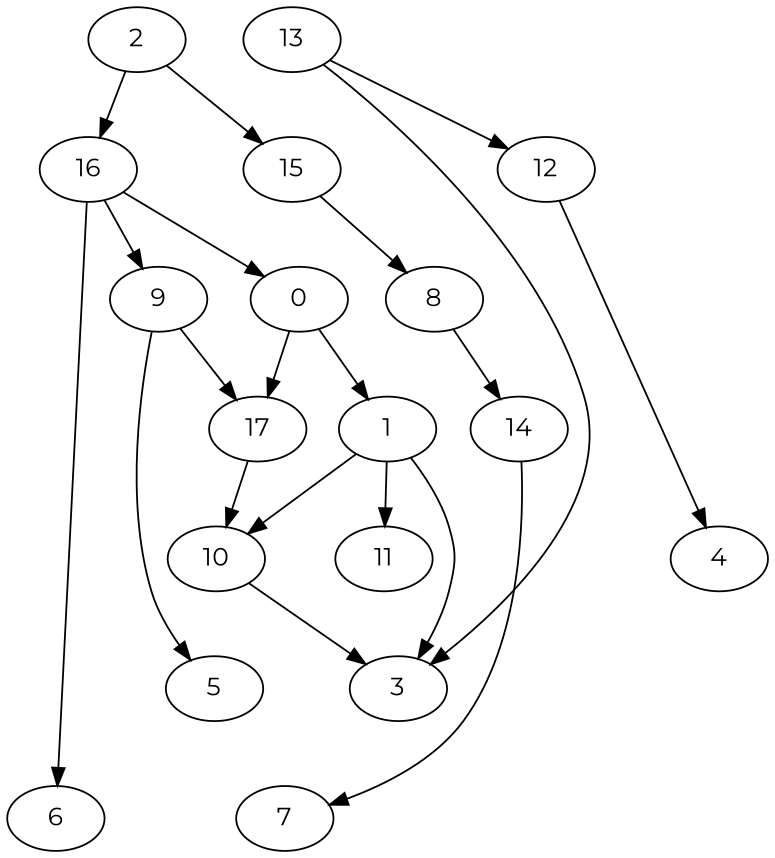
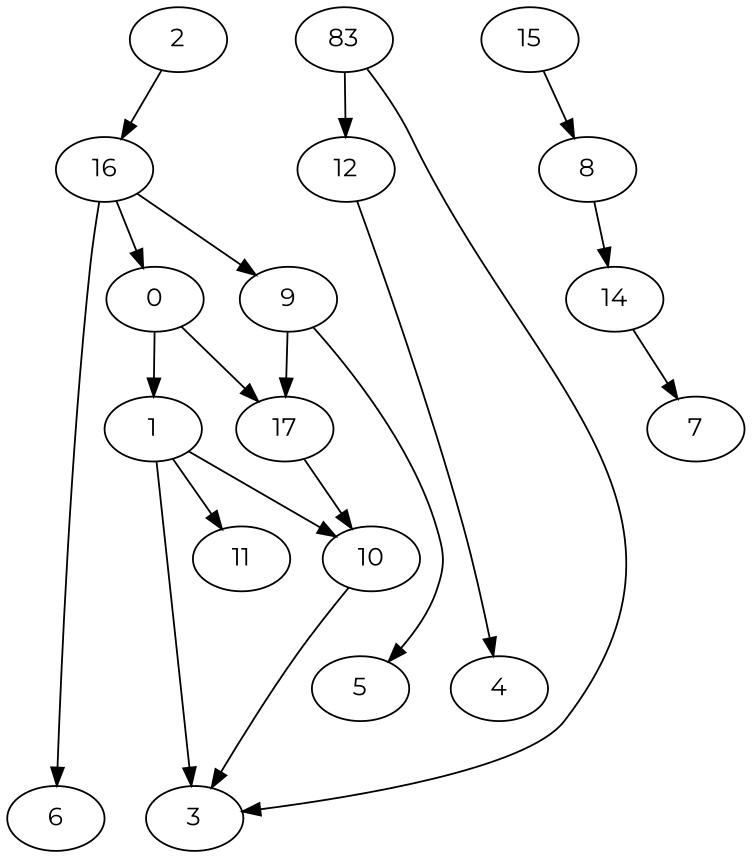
node "13": label "13" -> "83"
edge "2" -> "15": removed
